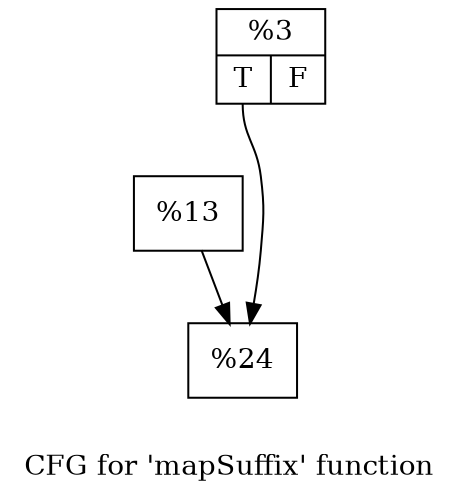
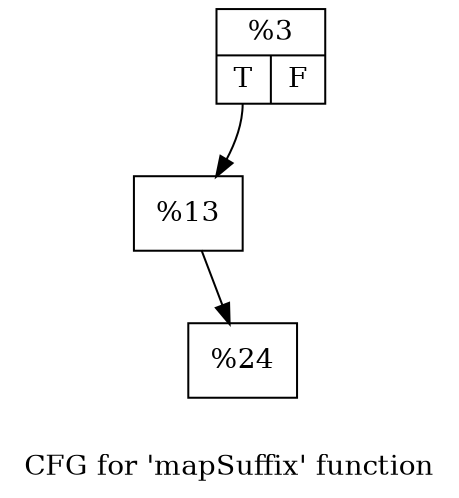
edge "%3" -> "%24": now "%3" -> "%13"
